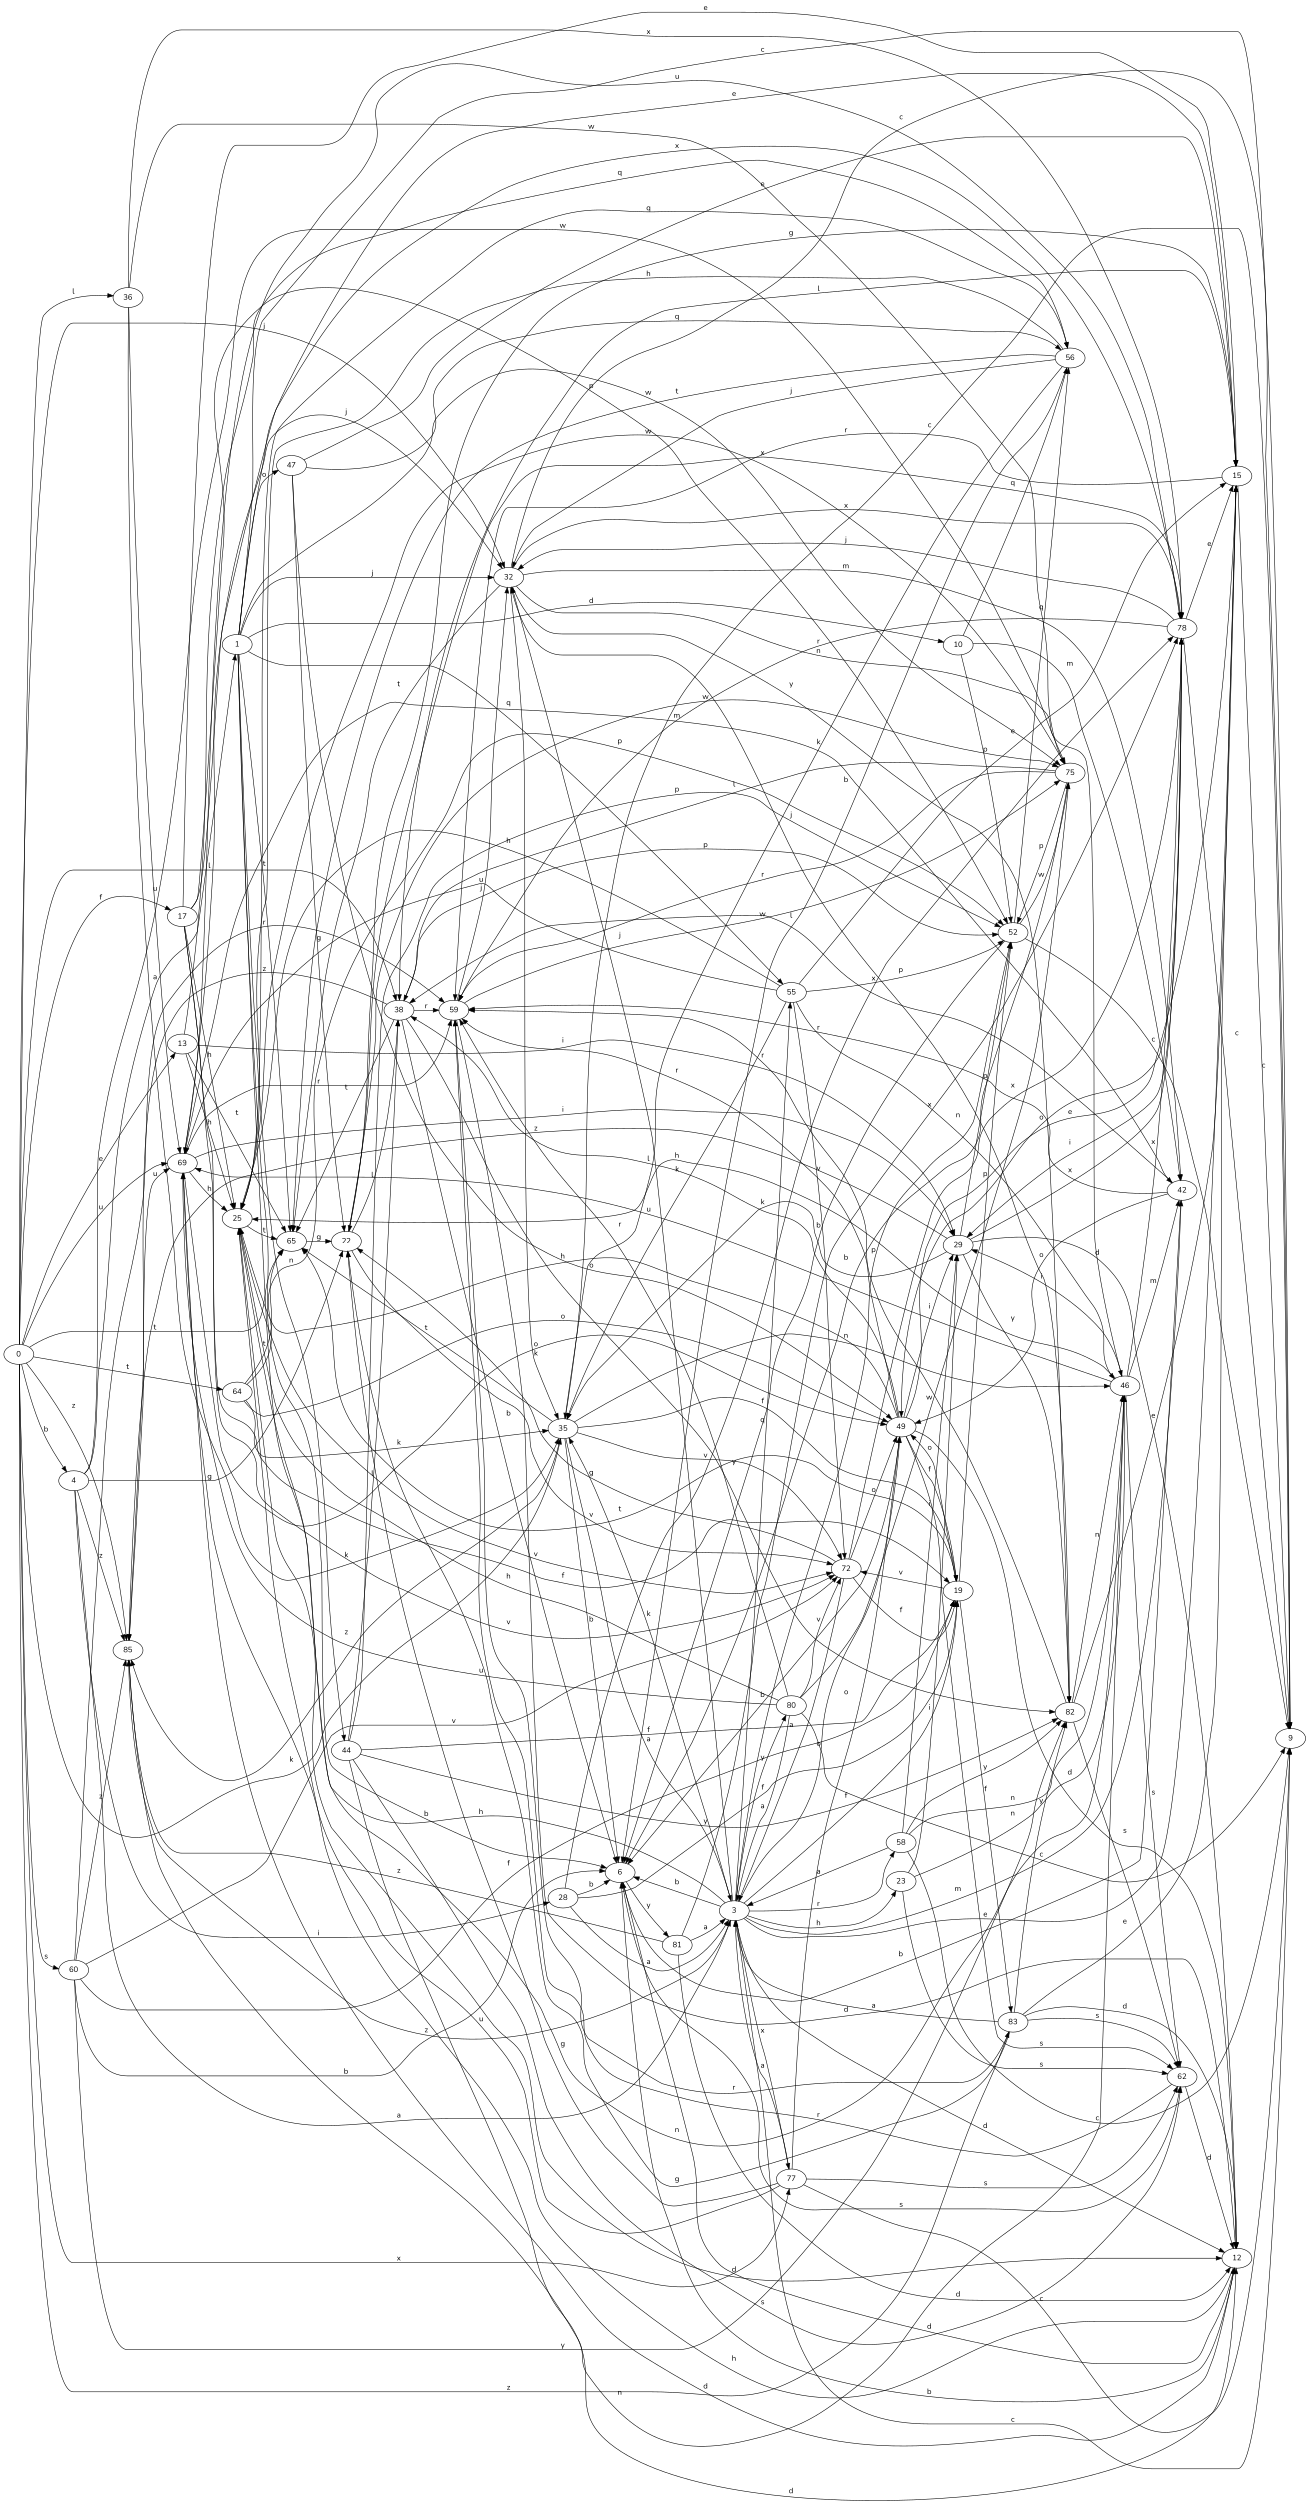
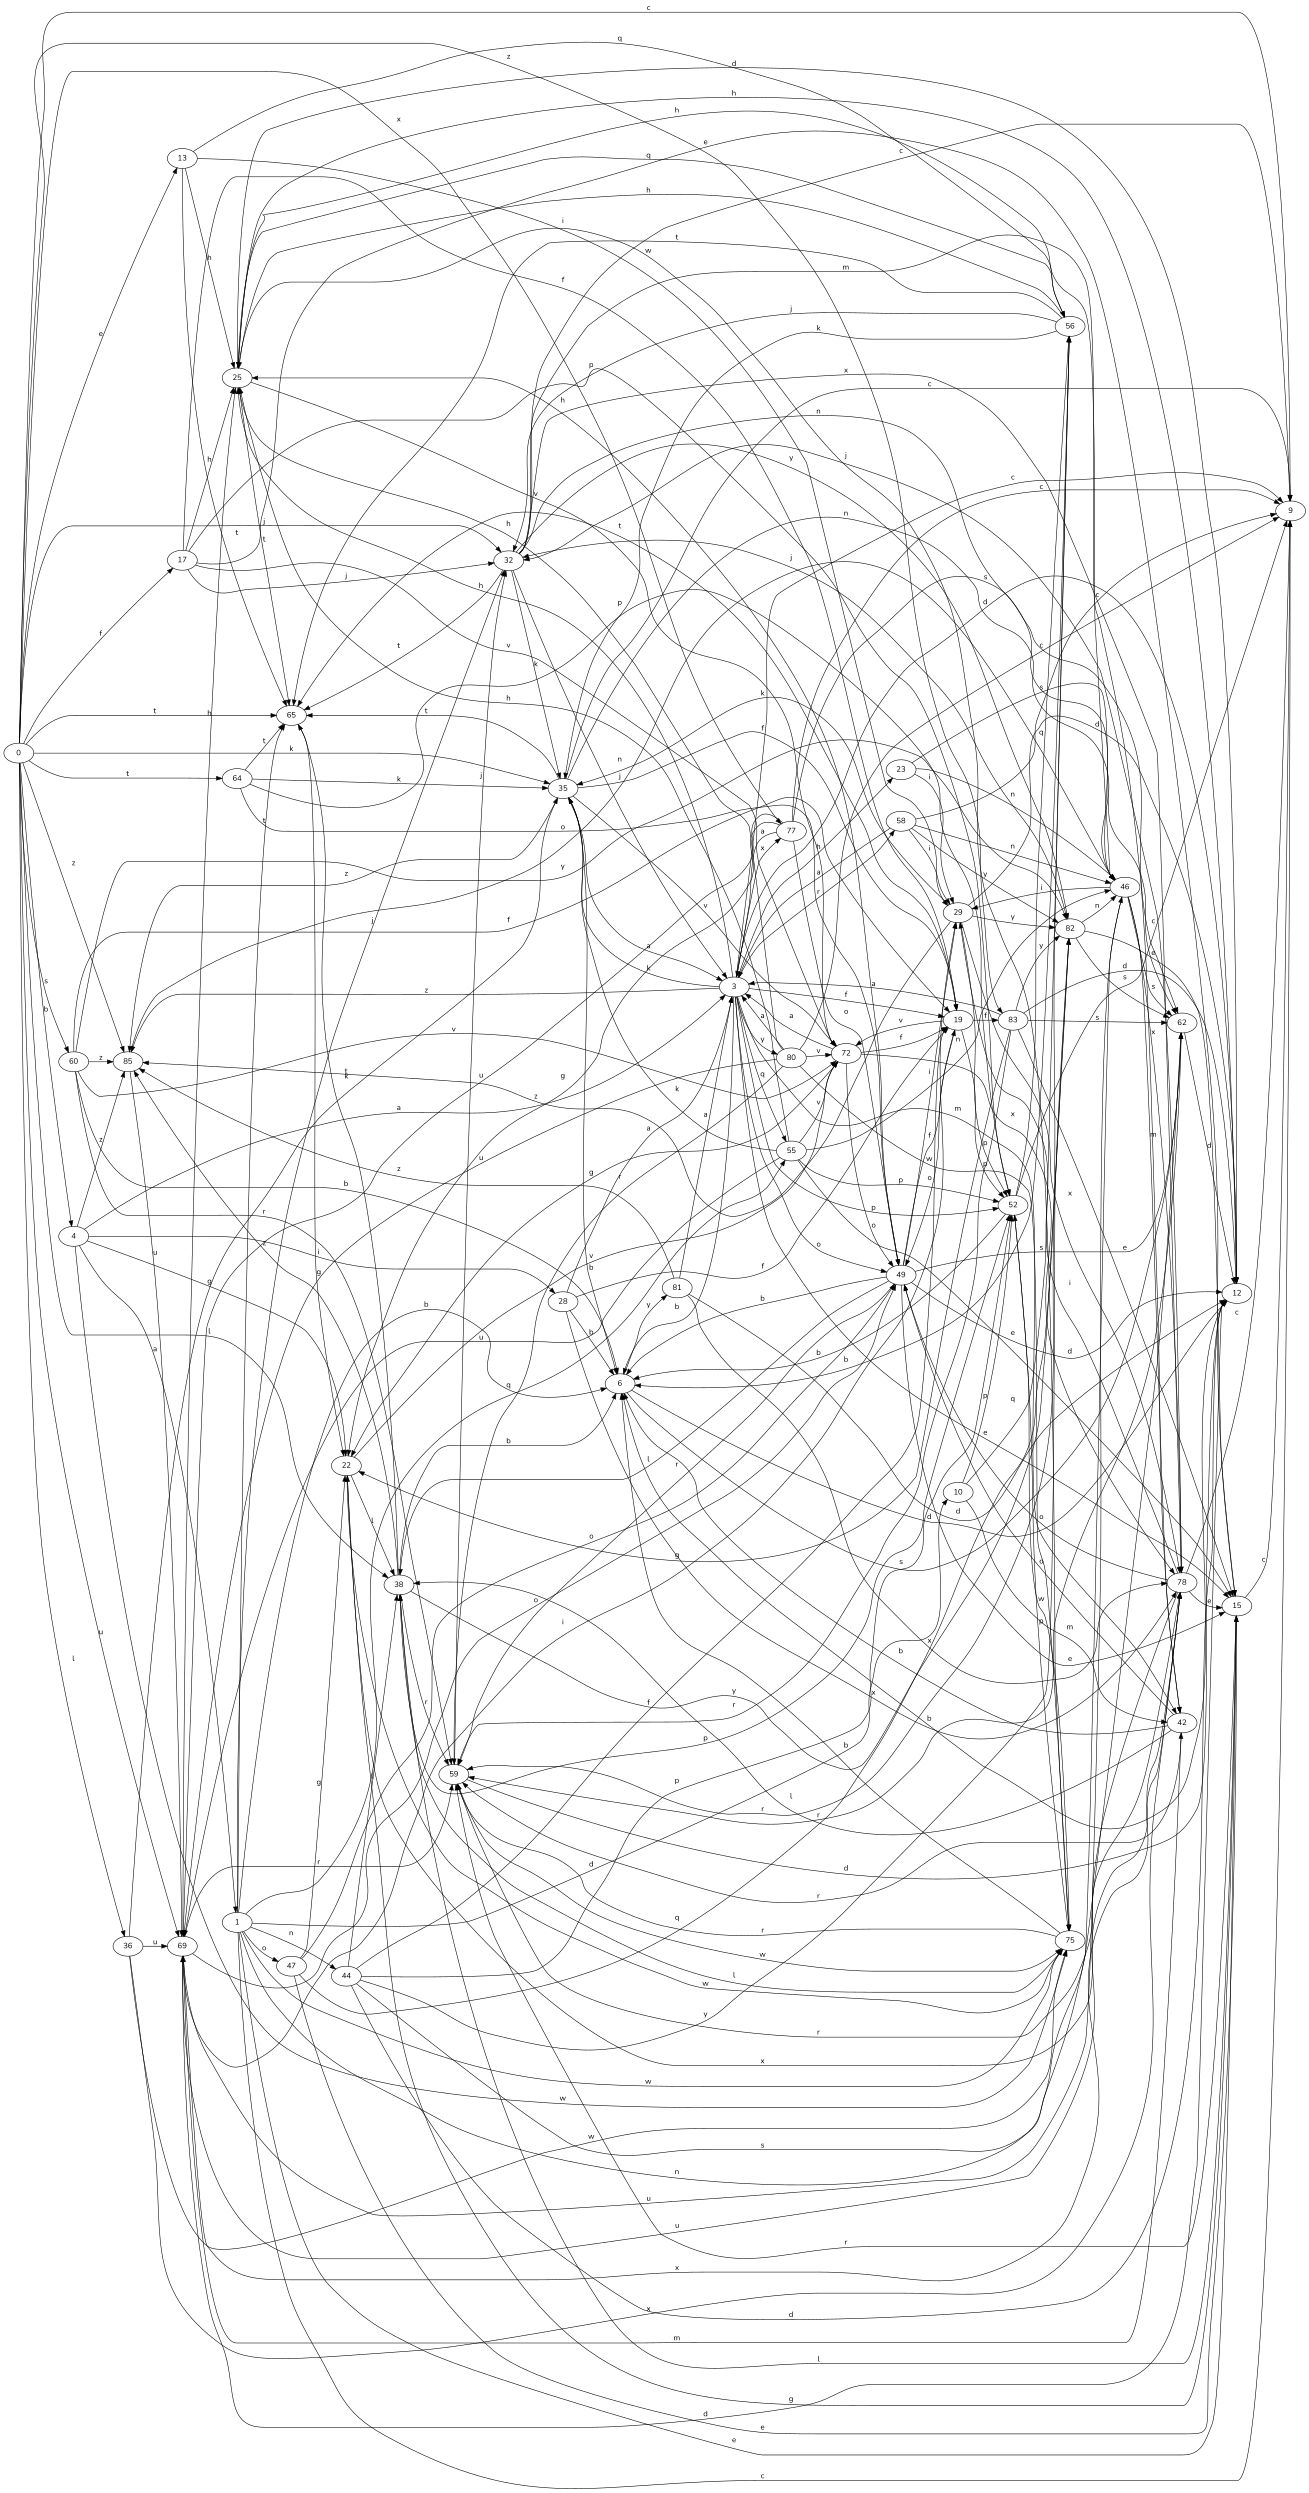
edge "0" -> "9": added, label "c"
edge "3" -> "32": reversed
